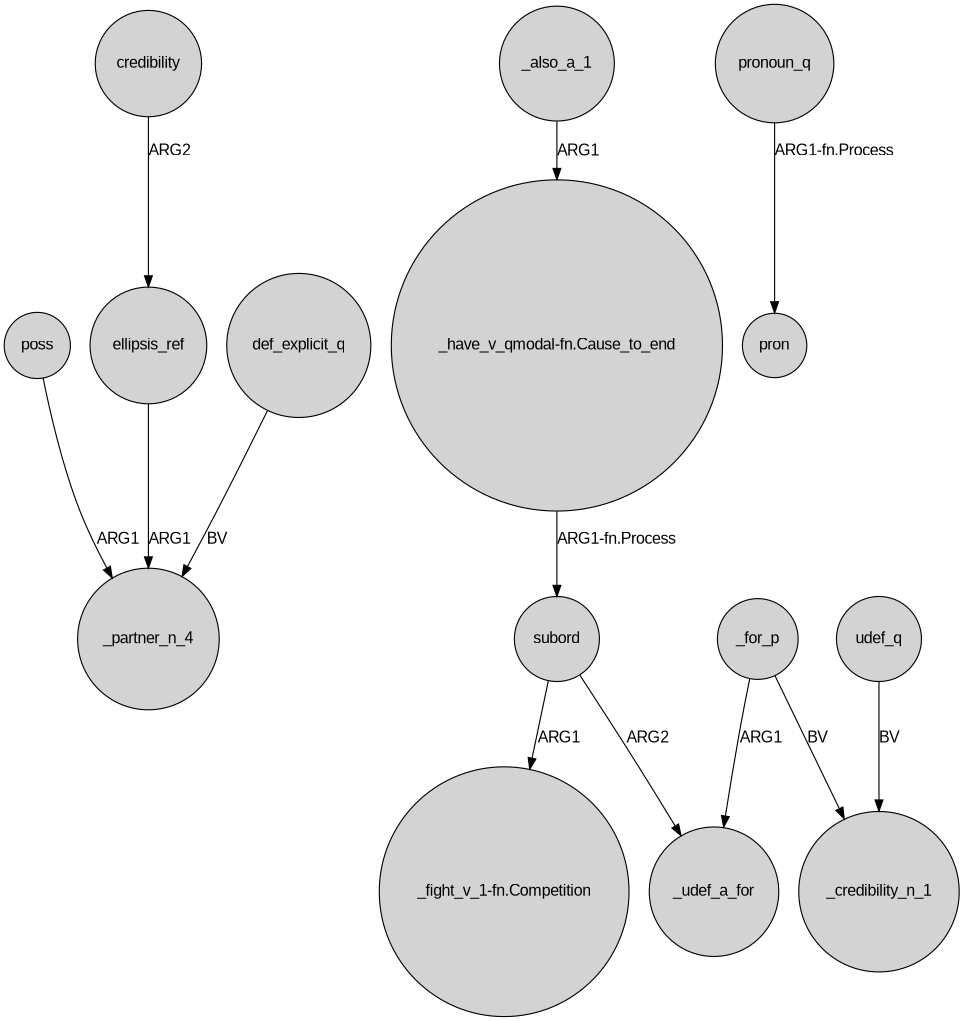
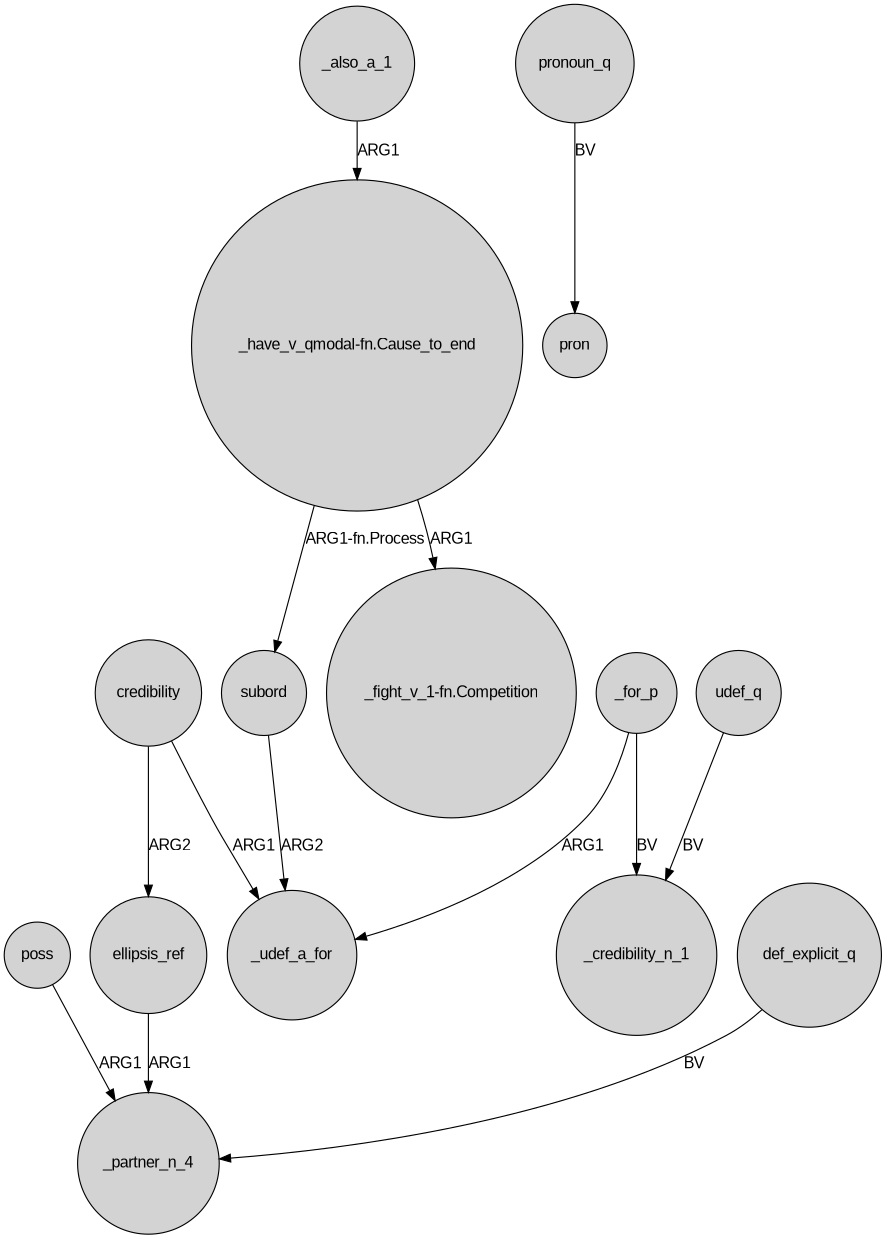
edge "pronoun_q" -> "pron": label "ARG1-fn.Process" -> "BV"
edge "subord" -> "_fight_v_1-fn.Competition": now "_have_v_qmodal-fn.Cause_to_end" -> "_fight_v_1-fn.Competition"
edge "credibility" -> "_udef_a_for": added, label "ARG1"
